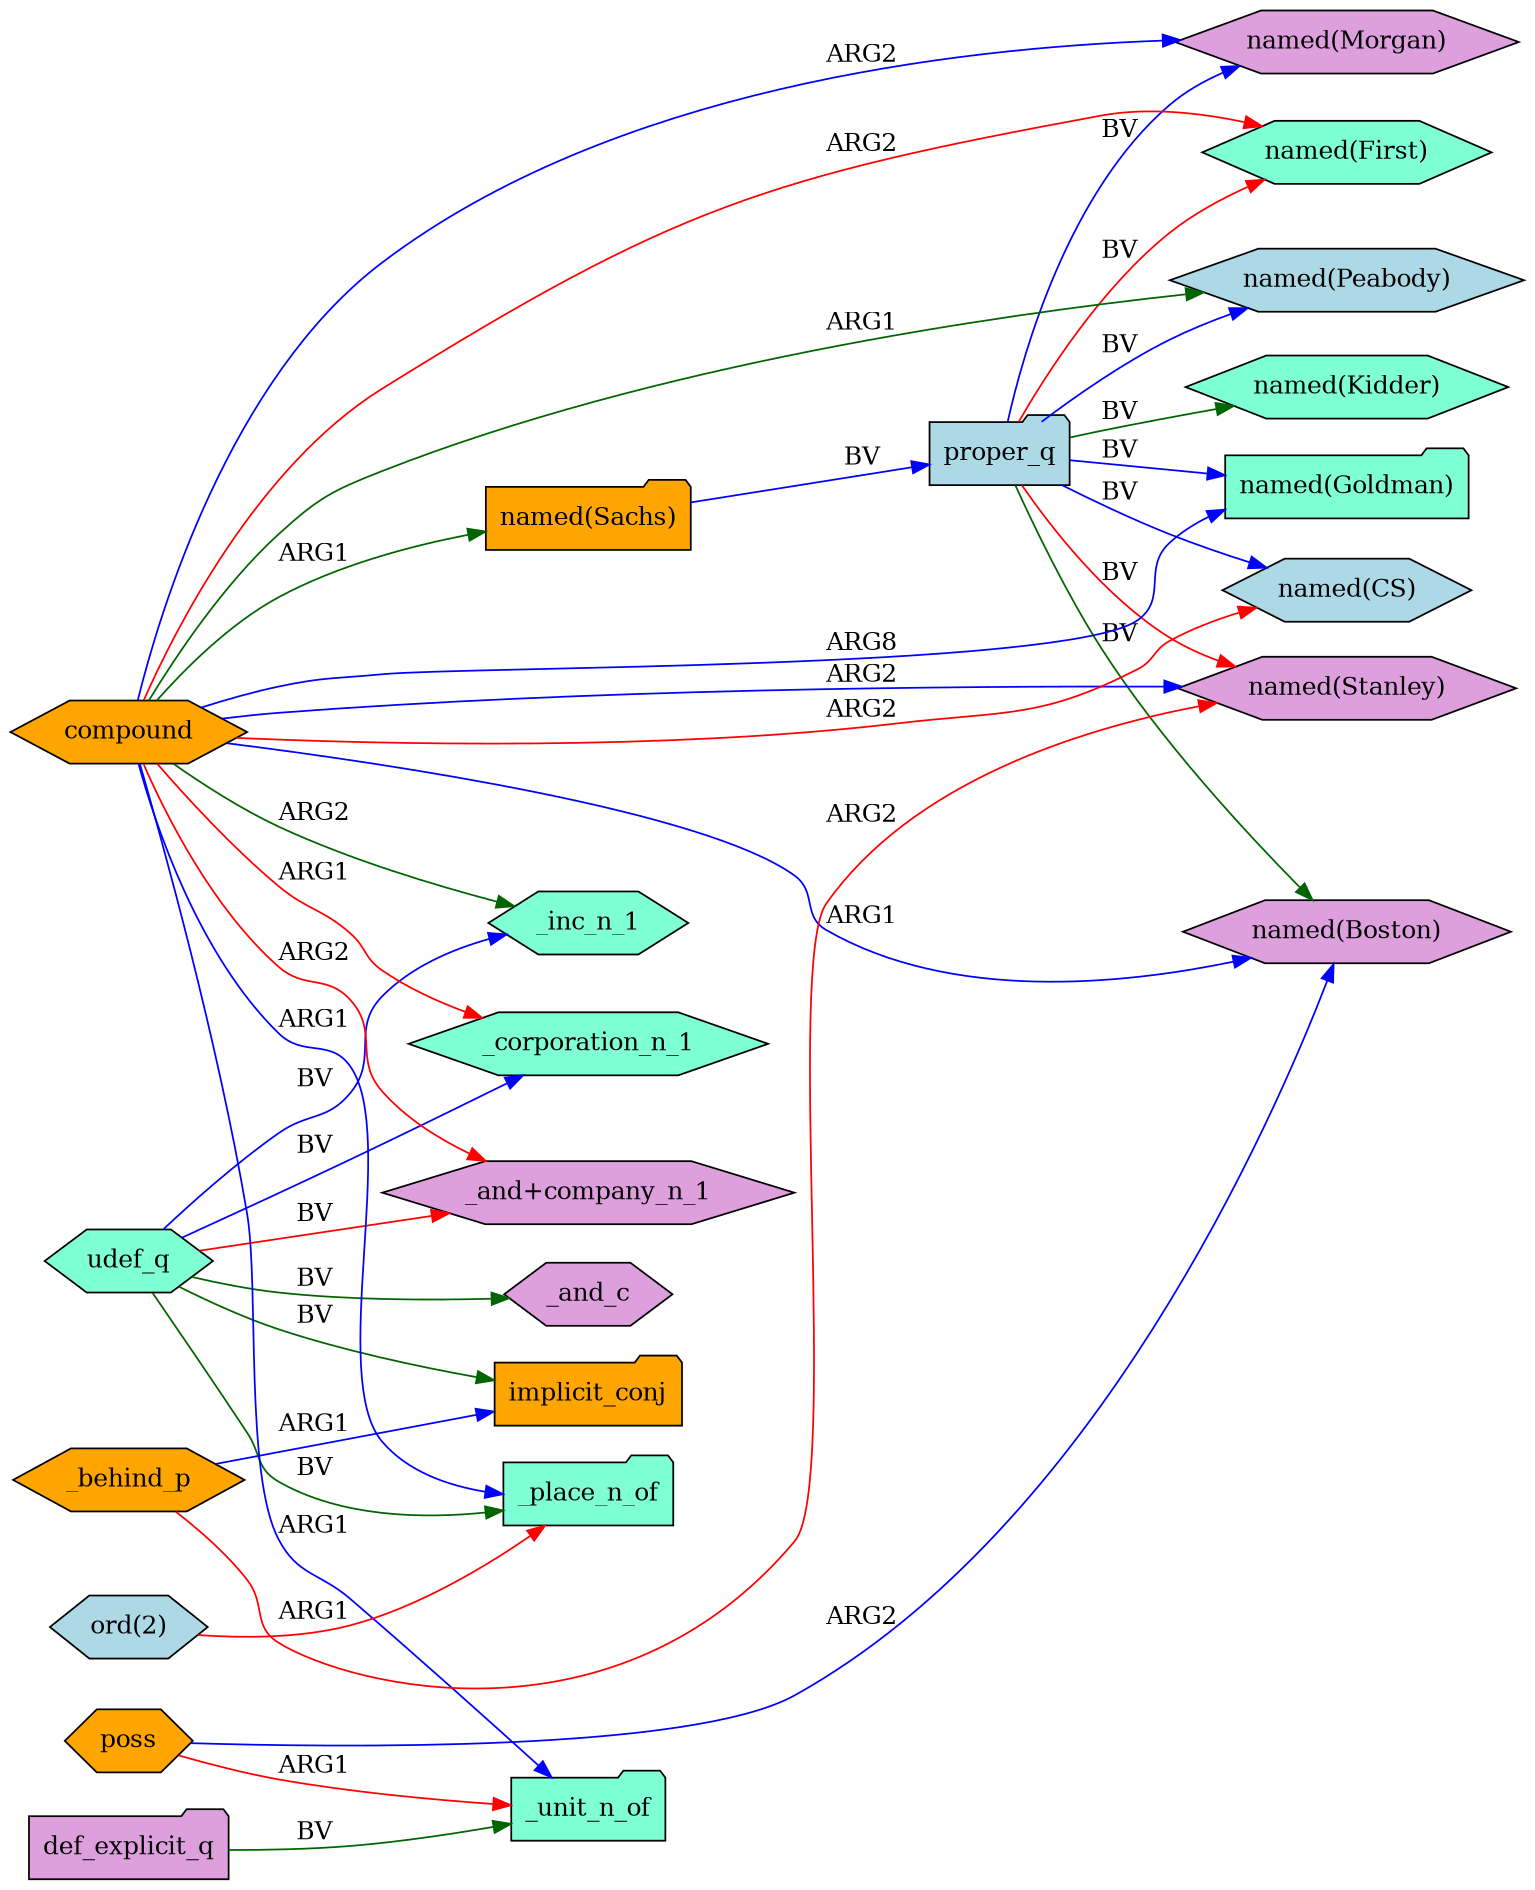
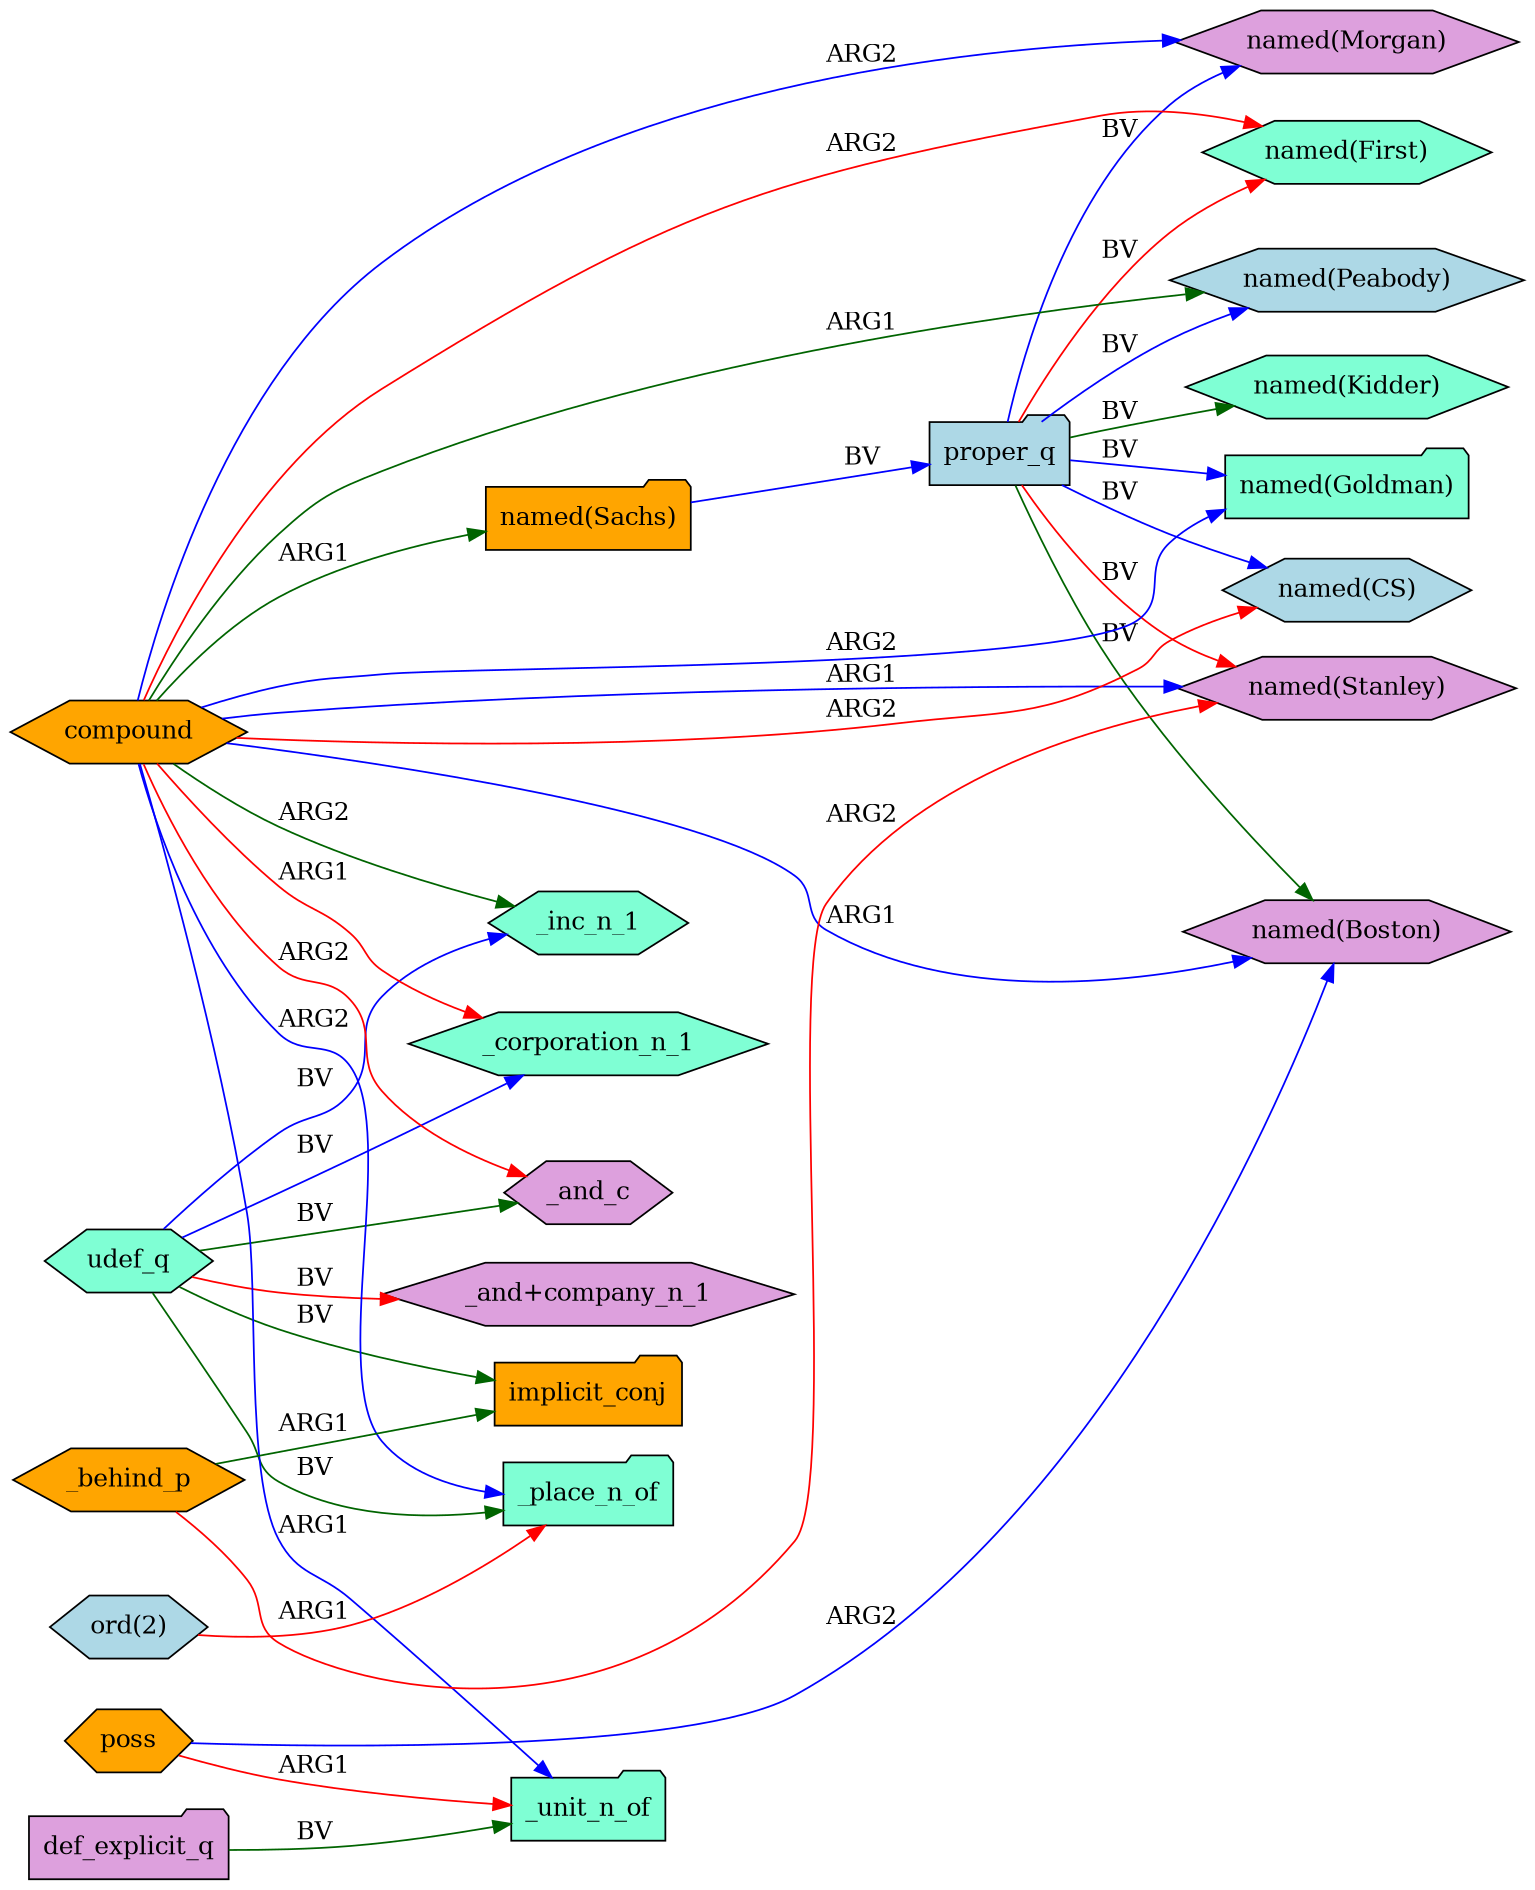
edge "compound" -> "named(Goldman)": label "ARG8" -> "ARG2"
edge "compound" -> "named(Stanley)": label "ARG2" -> "ARG1"
edge "compound" -> "_and+company_n_1": now "compound" -> "_and_c"
edge "compound" -> "_place_n_of": label "ARG1" -> "ARG2"
edge "_behind_p" -> "implicit_conj": color blue -> darkgreen
